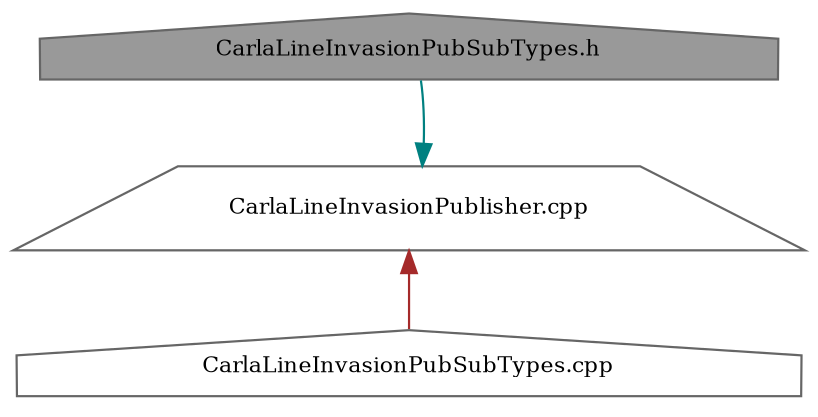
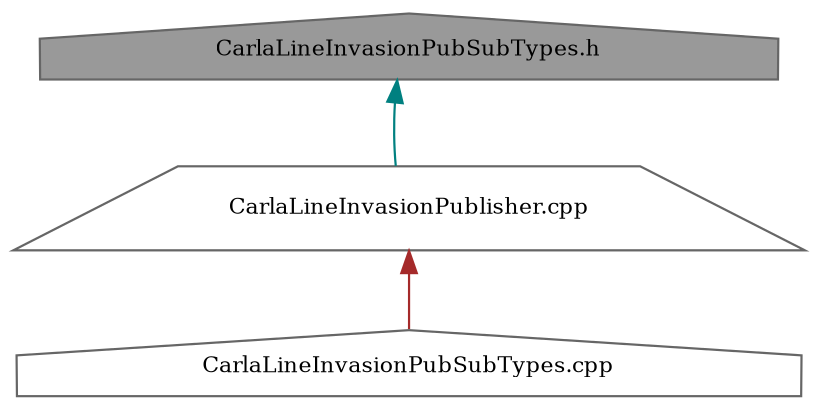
edge "CarlaLineInvasionPubSubTypes.h" -> "CarlaLineInvasionPublisher.cpp": reversed
